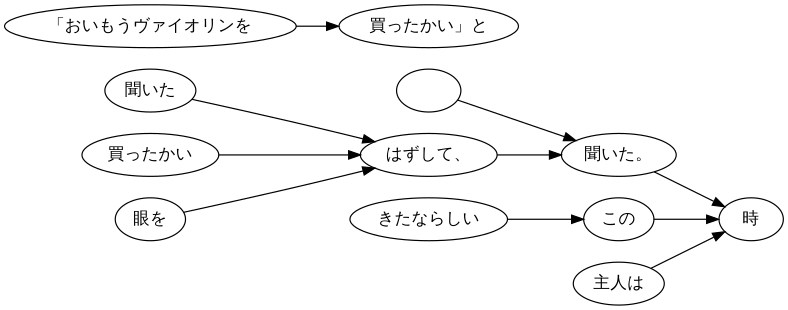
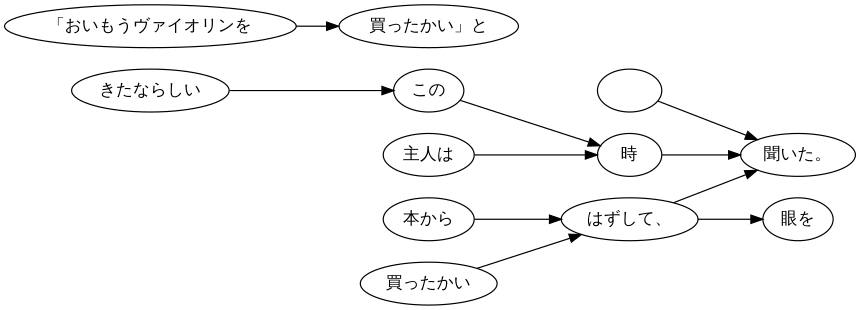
node "聞いた": label "聞いた" -> "本から"
edge "聞いた。" -> "時": reversed
edge "眼を" -> "はずして、": reversed
